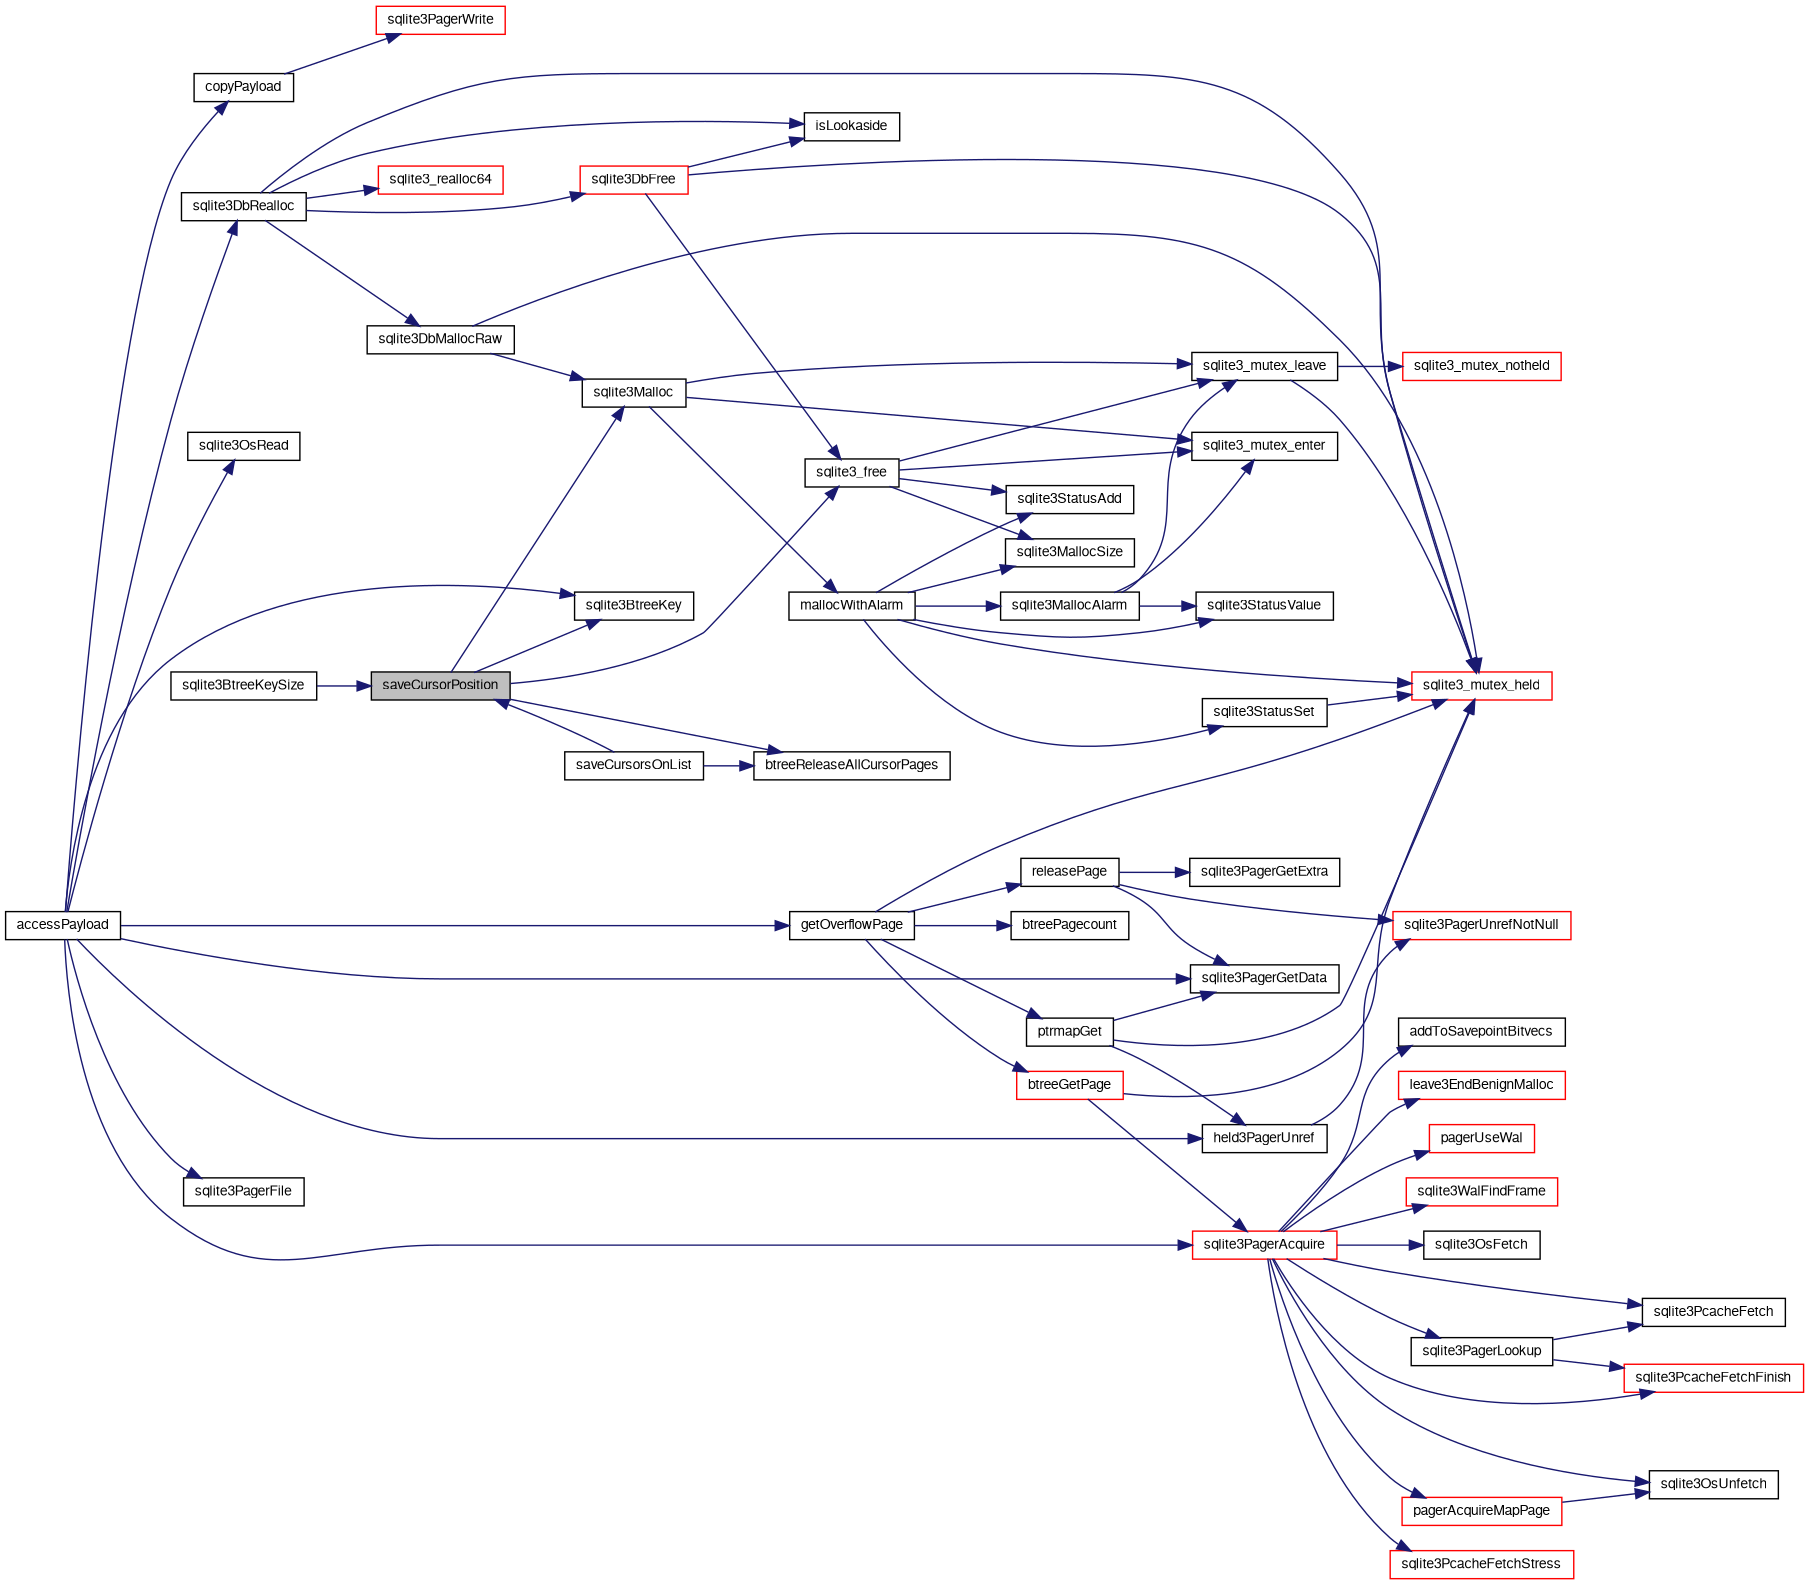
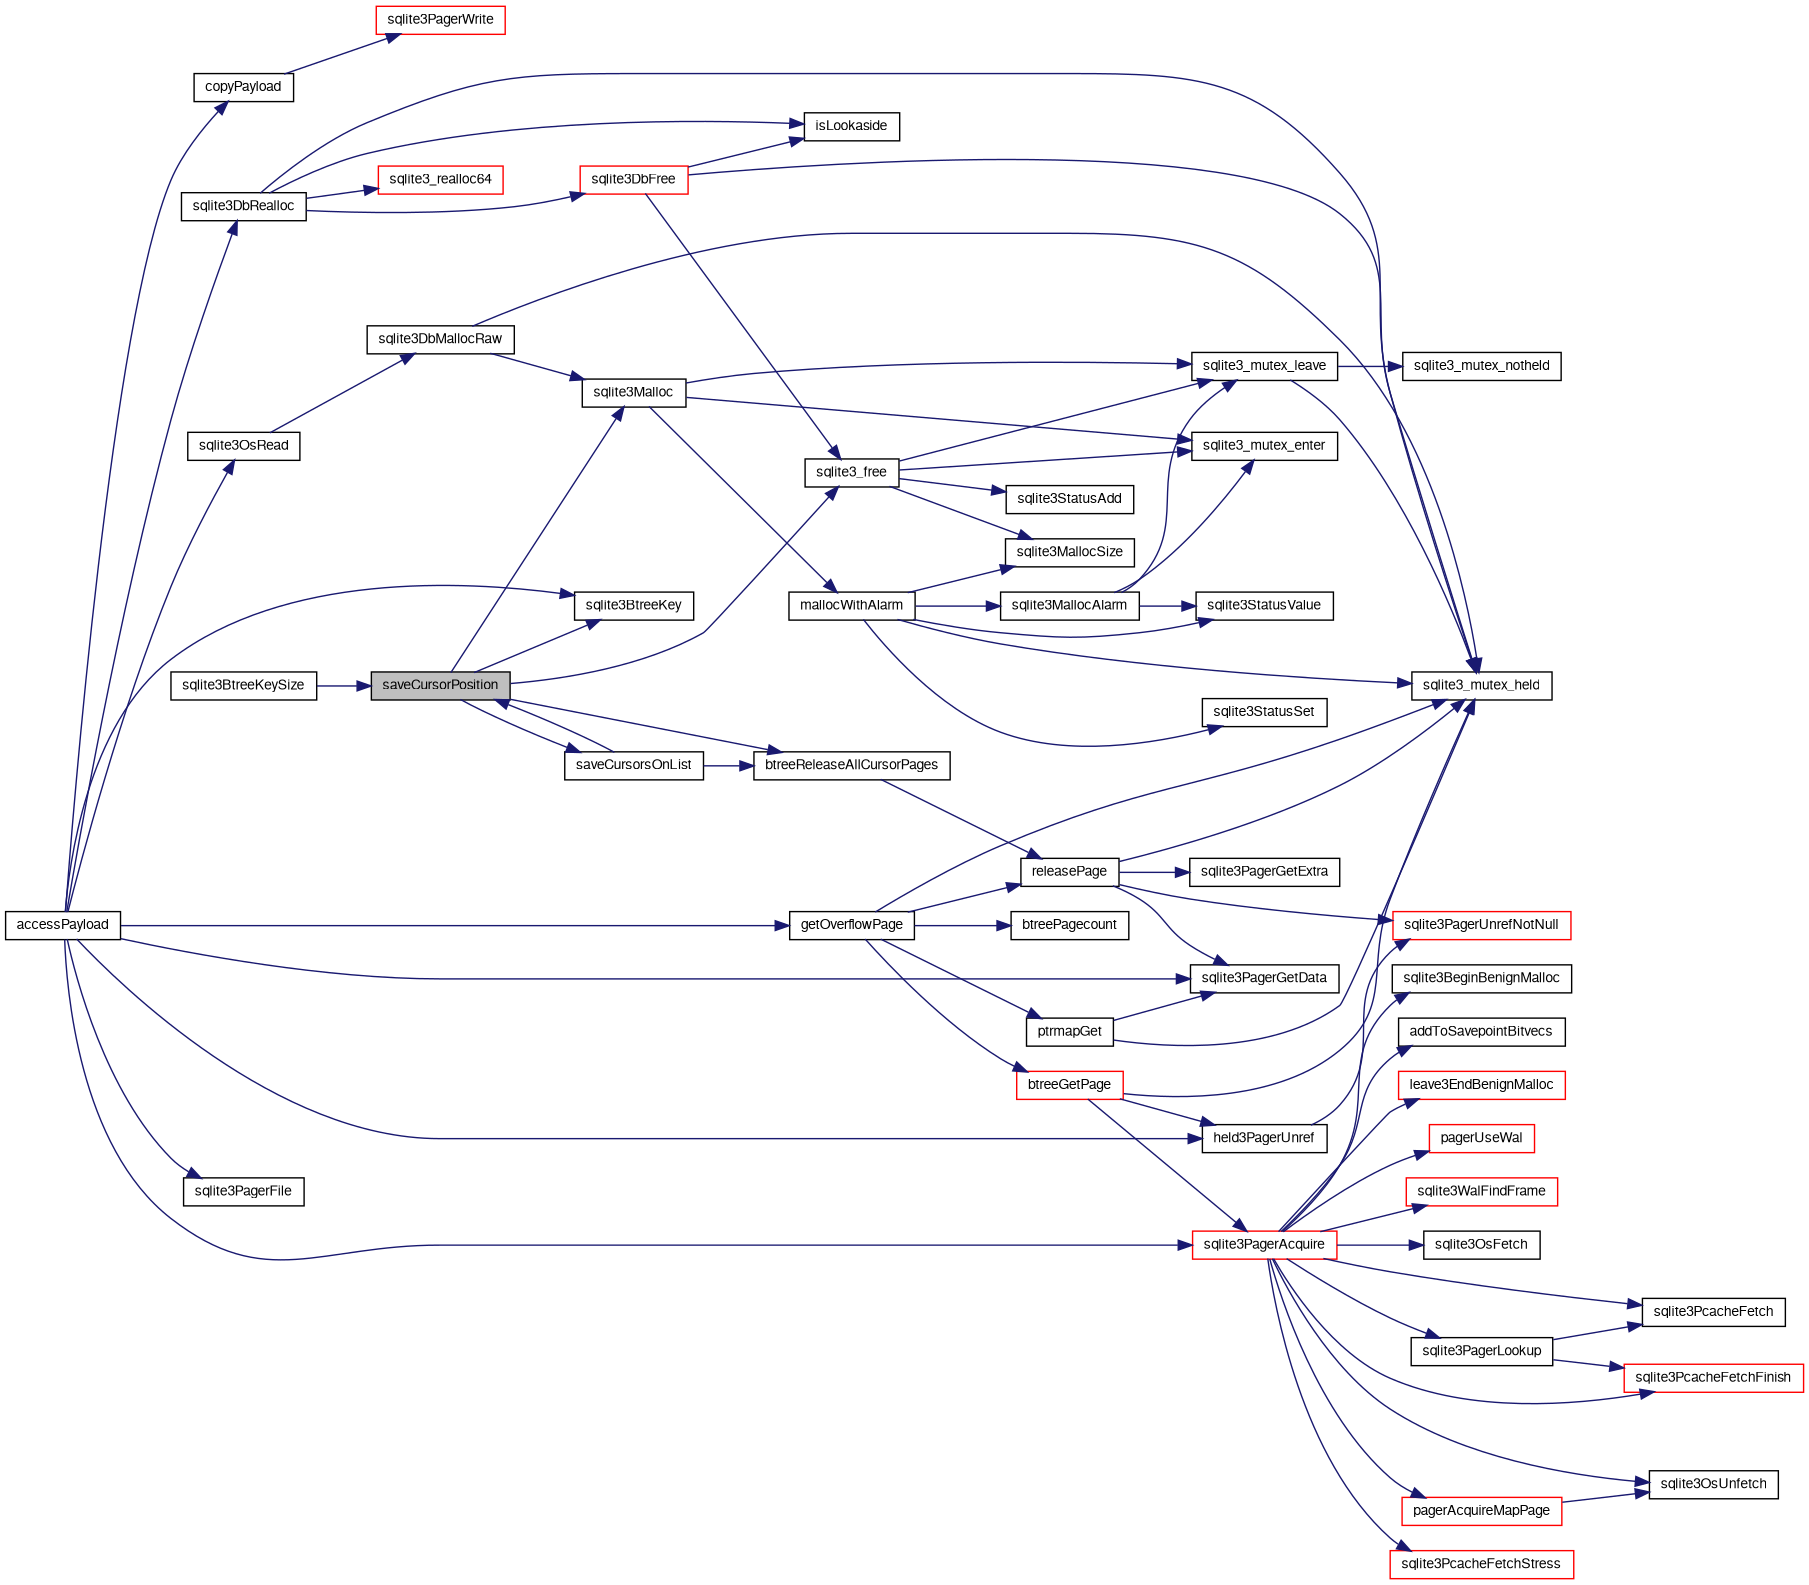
edge "sqlite3DbRealloc" -> "sqlite3DbMallocRaw": now "sqlite3OsRead" -> "sqlite3DbMallocRaw"
node "sqlite3_mutex_notheld": color red -> black
edge "mallocWithAlarm" -> "sqlite3StatusAdd": removed
node "sqlite3_mutex_held": color red -> black
edge "sqlite3StatusSet" -> "sqlite3_mutex_held": now "releasePage" -> "sqlite3_mutex_held"
edge "saveCursorPosition" -> "saveCursorsOnList": added
edge "btreeReleaseAllCursorPages" -> "releasePage": added
node "sqlite3BeginBenignMalloc": added
edge "ptrmapGet" -> "held3PagerUnref": now "btreeGetPage" -> "held3PagerUnref"
